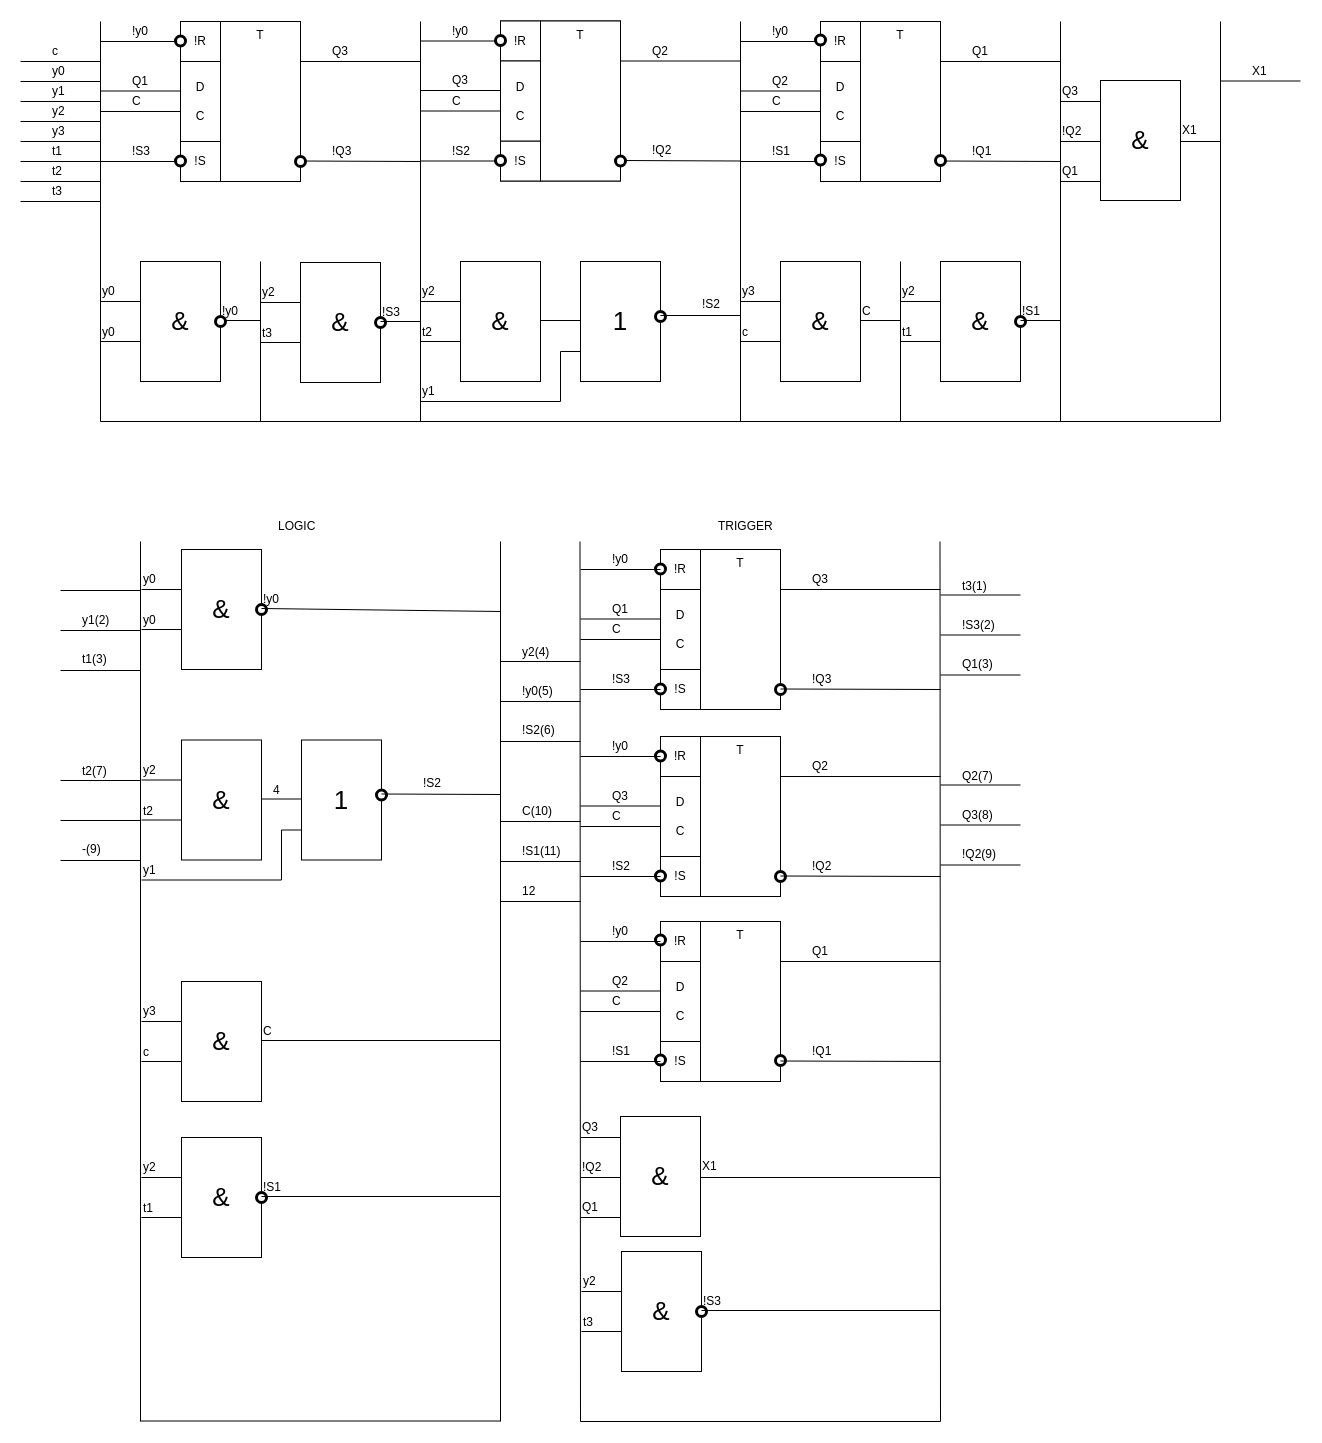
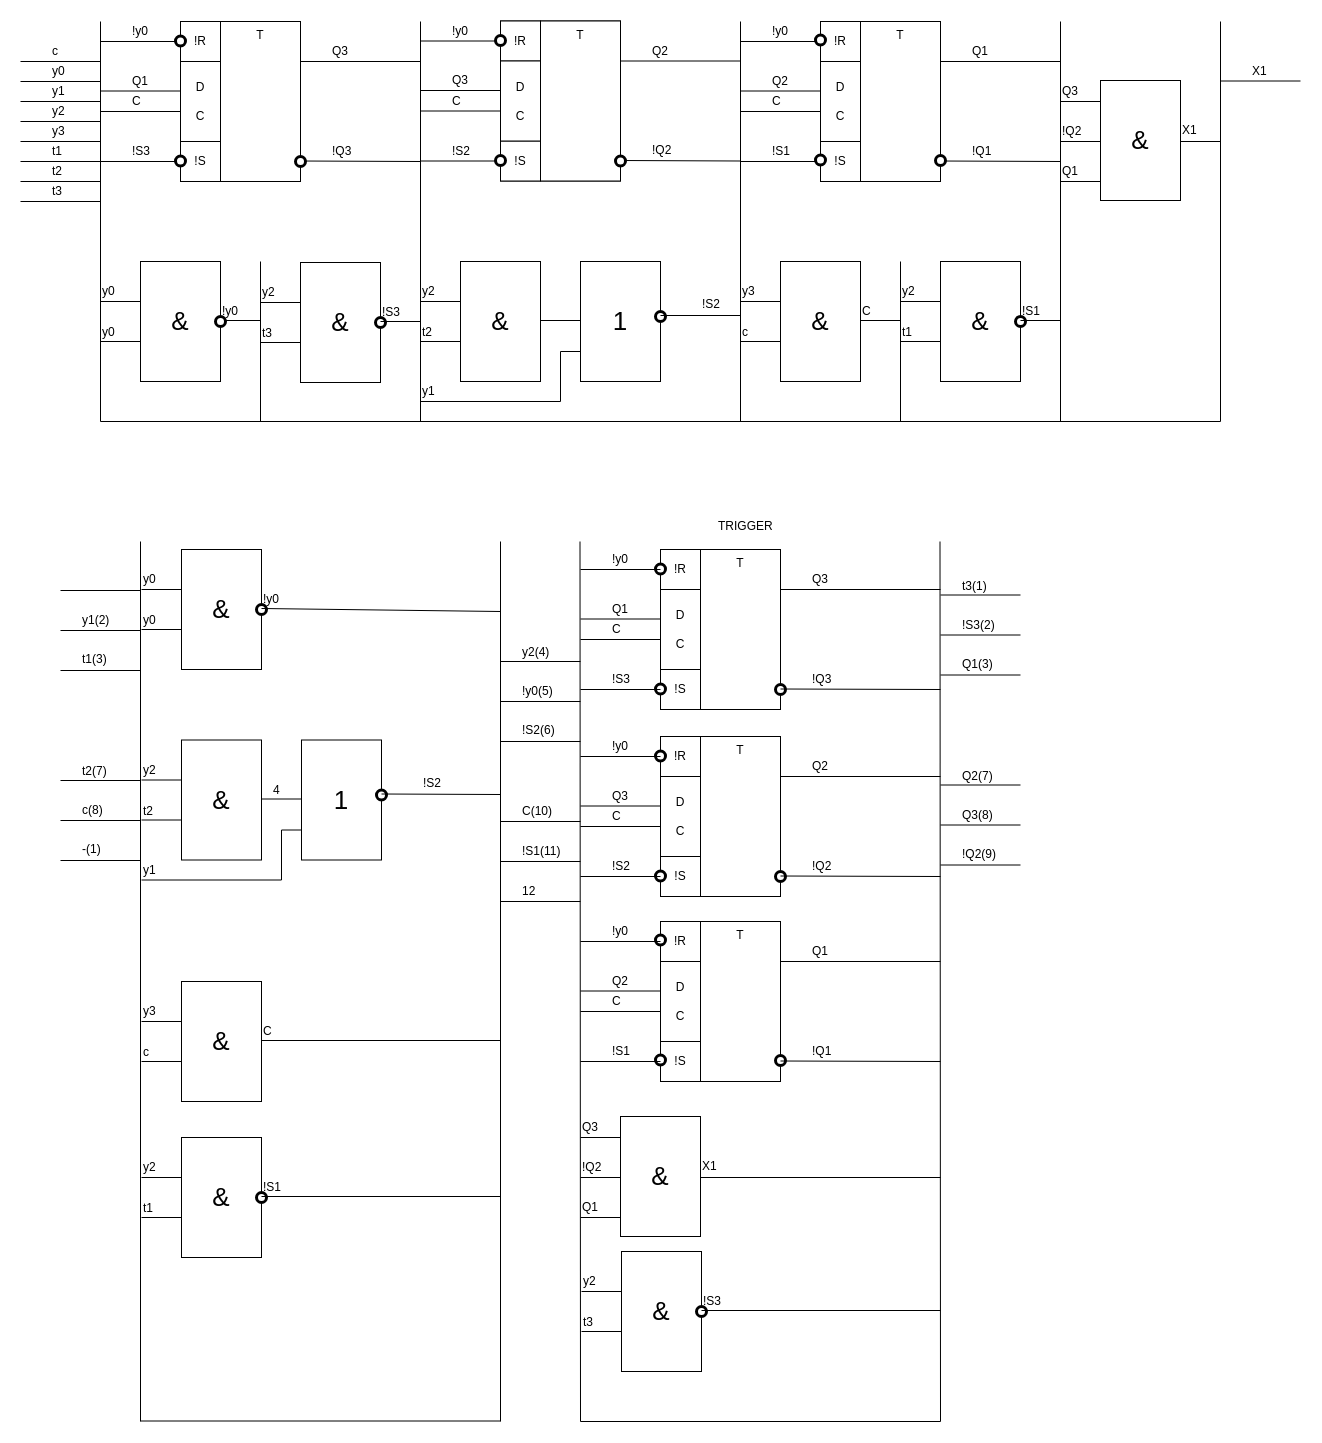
node "LOGIC": removed
node "c(8)": added
node "-(9)": label "-(9)" -> "-(1)"
